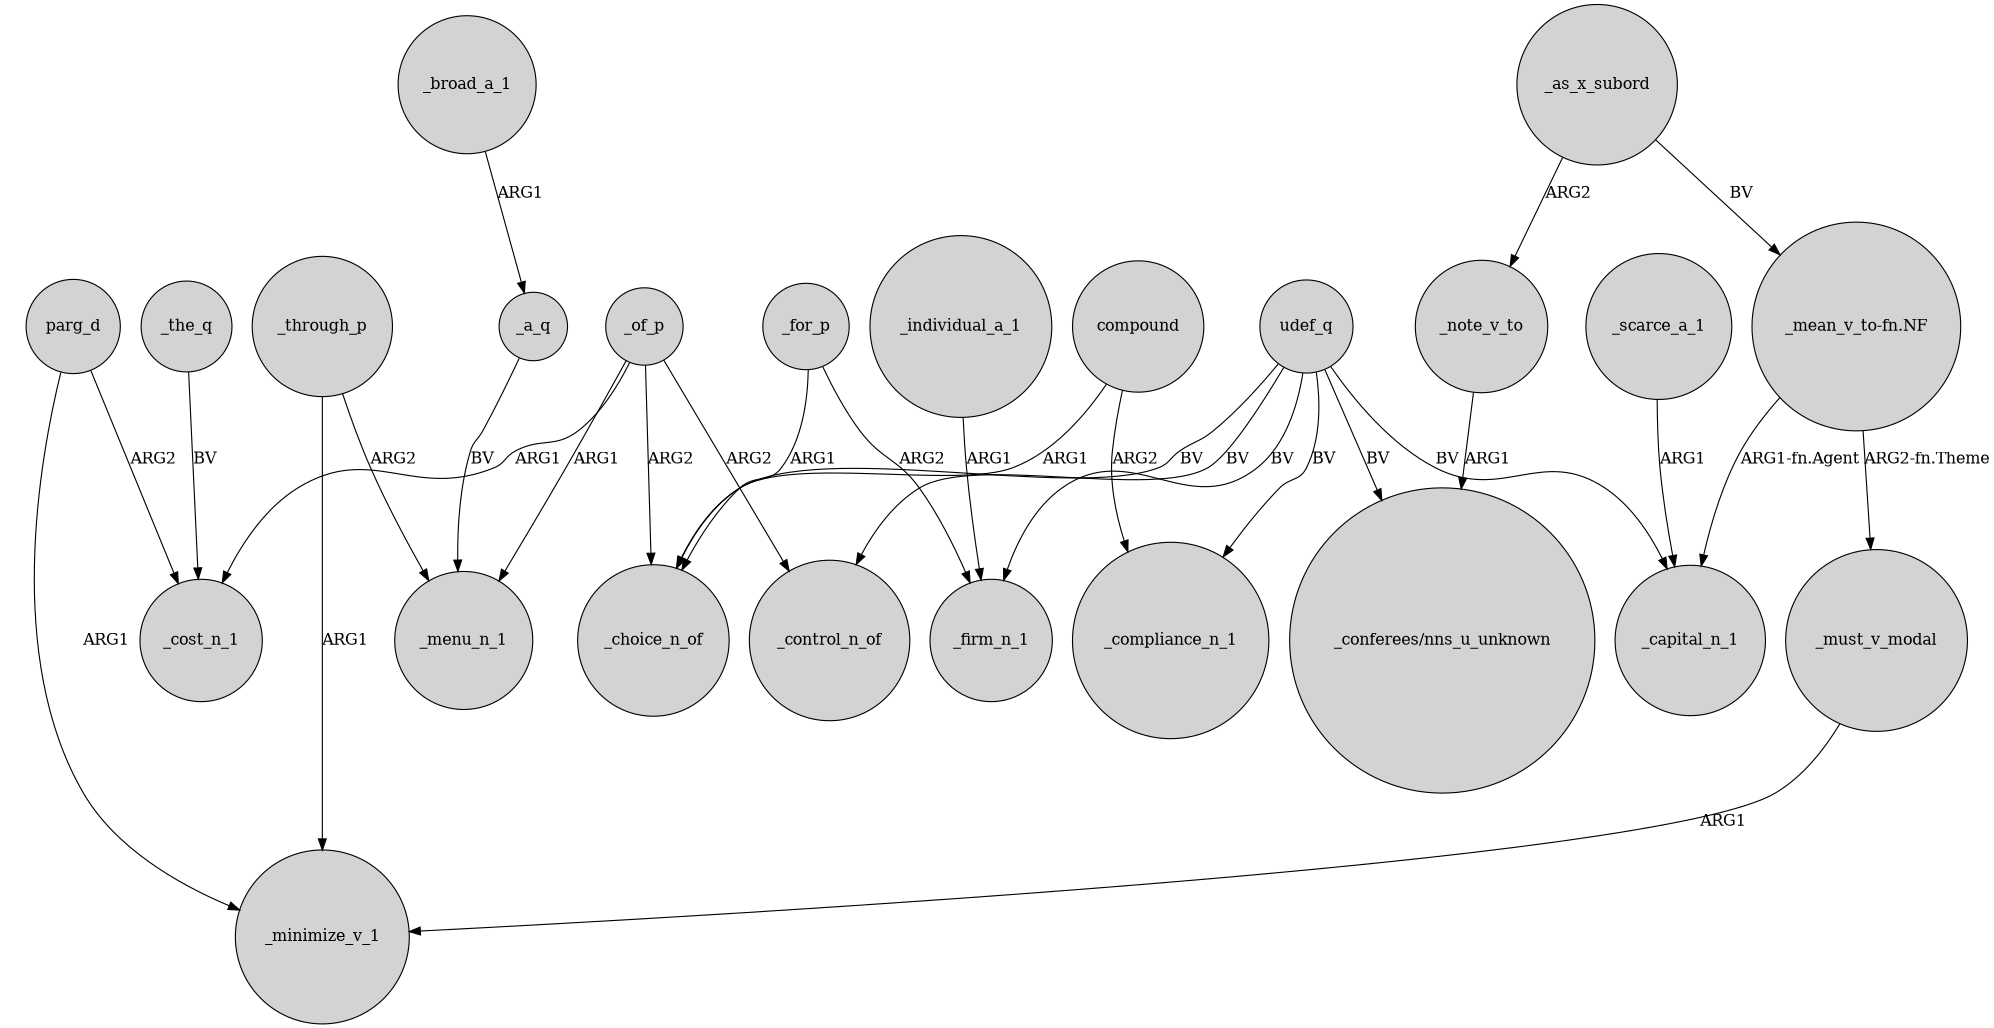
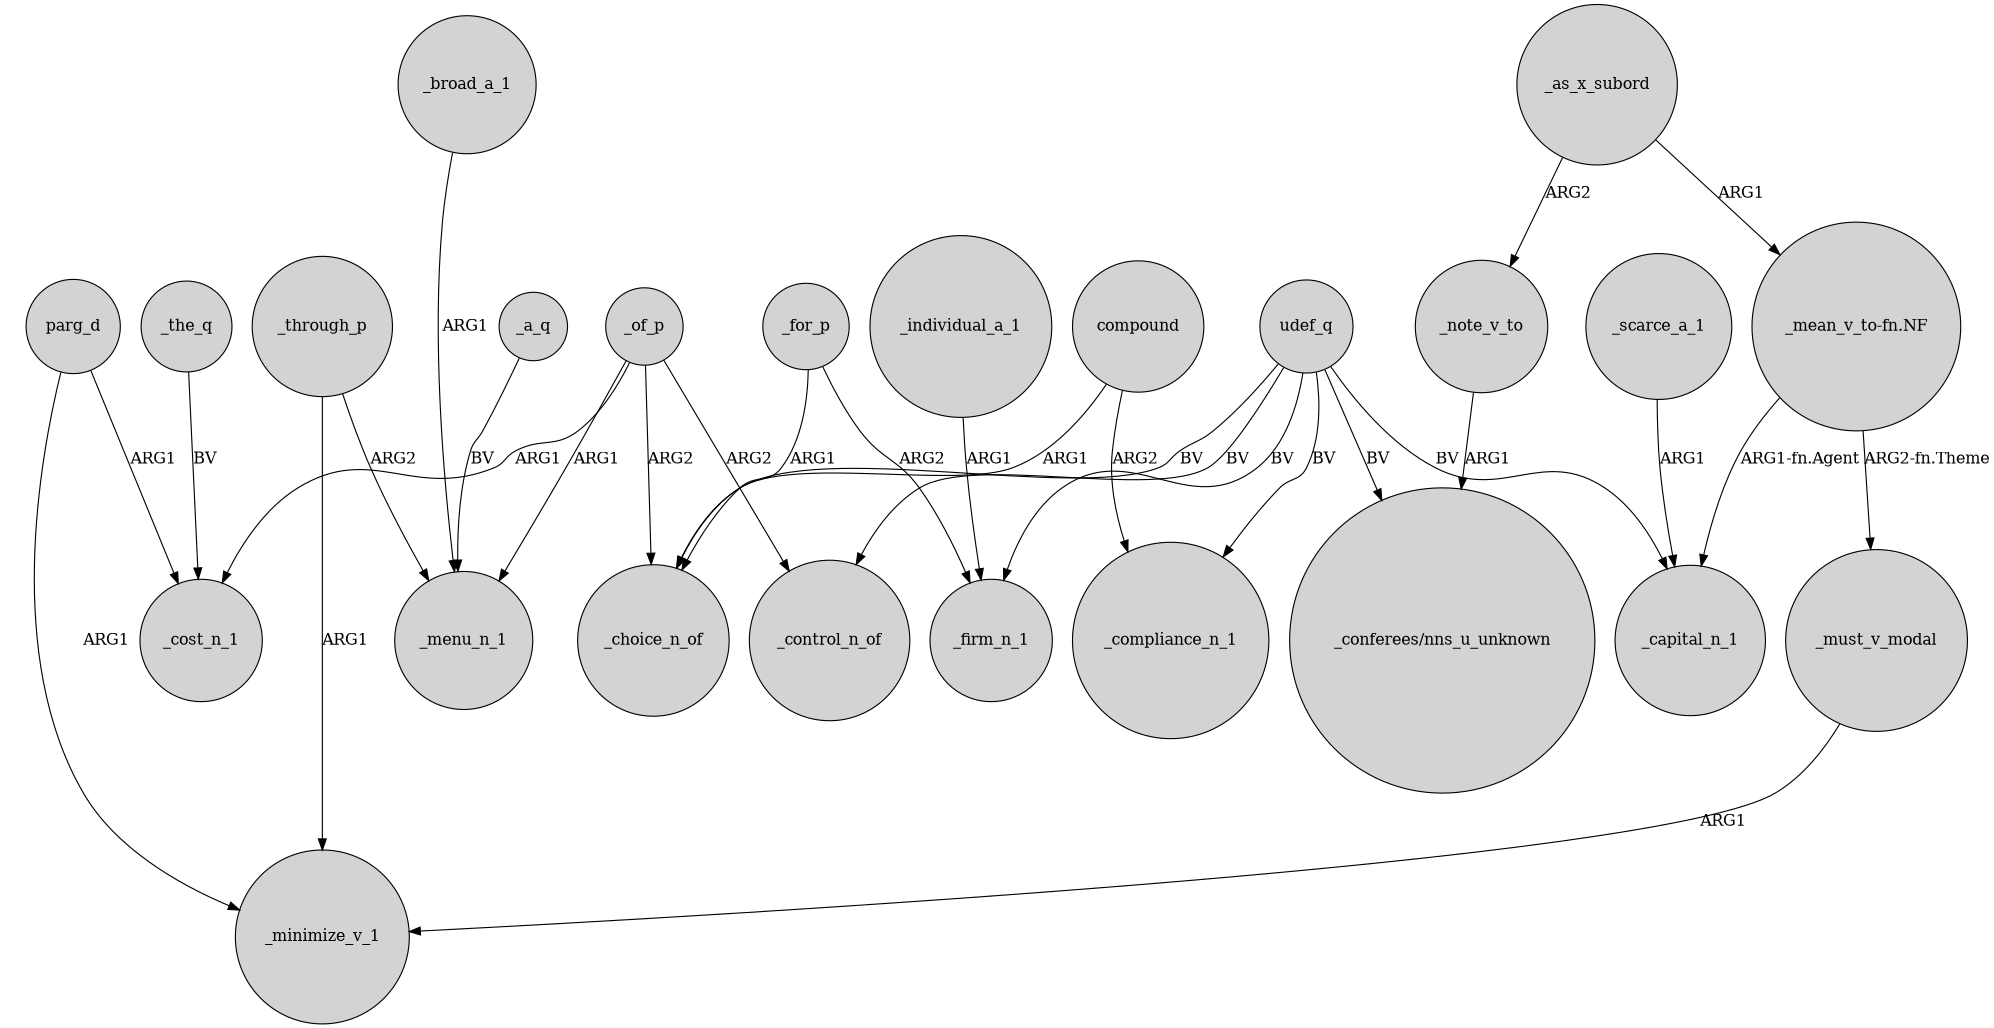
edge "_as_x_subord" -> "_mean_v_to-fn.NF": label "BV" -> "ARG1"
edge "_broad_a_1" -> "_a_q": now "_broad_a_1" -> "_menu_n_1"
edge "parg_d" -> "_cost_n_1": label "ARG2" -> "ARG1"
